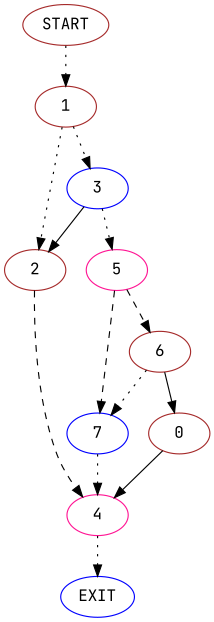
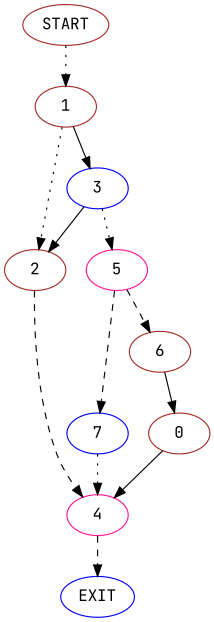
edge "1" -> "3": style dotted -> solid
edge "6" -> "7": removed
edge "4" -> "EXIT": style dotted -> dashed
